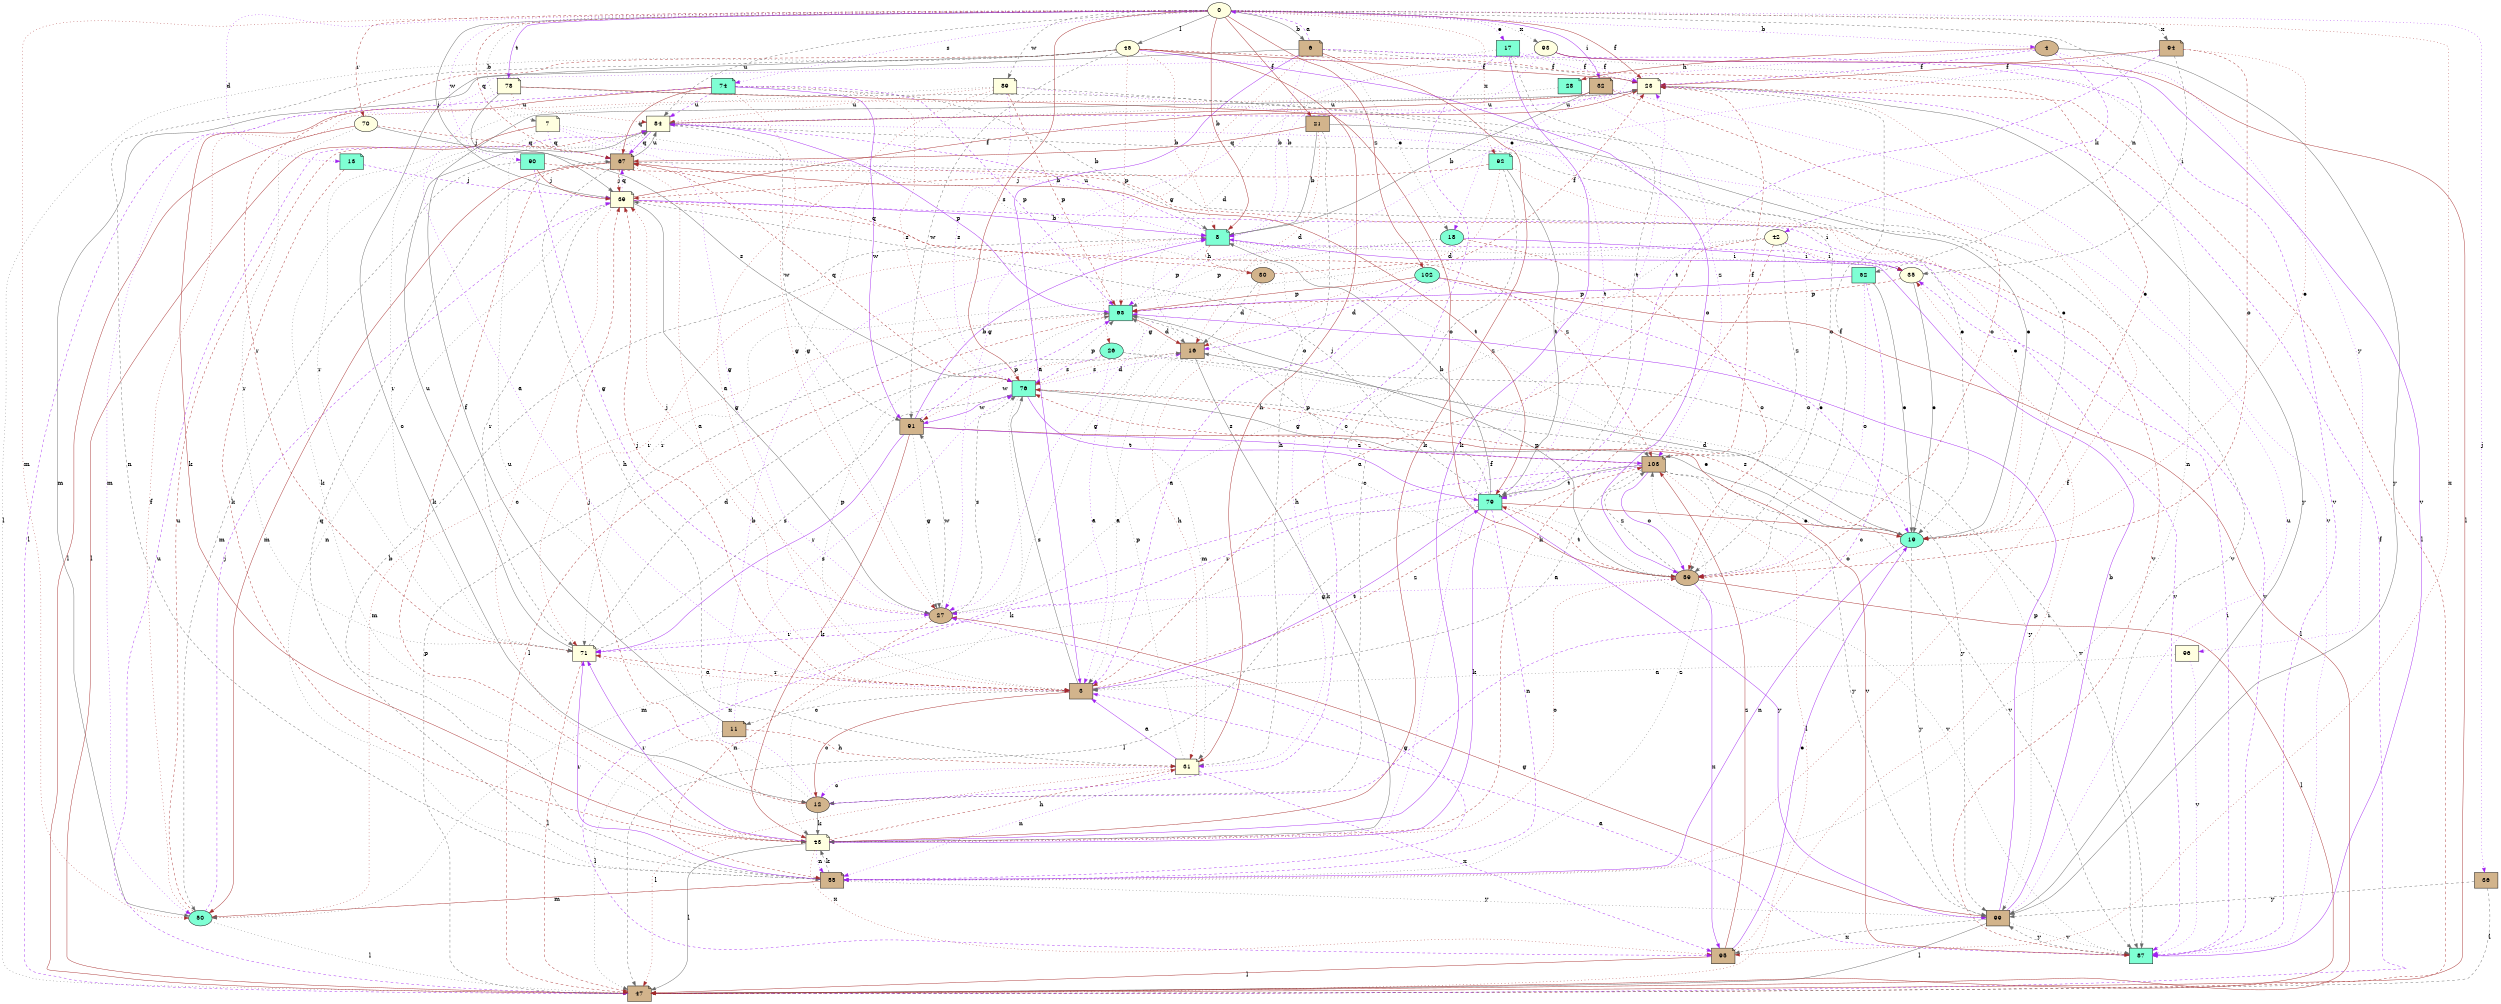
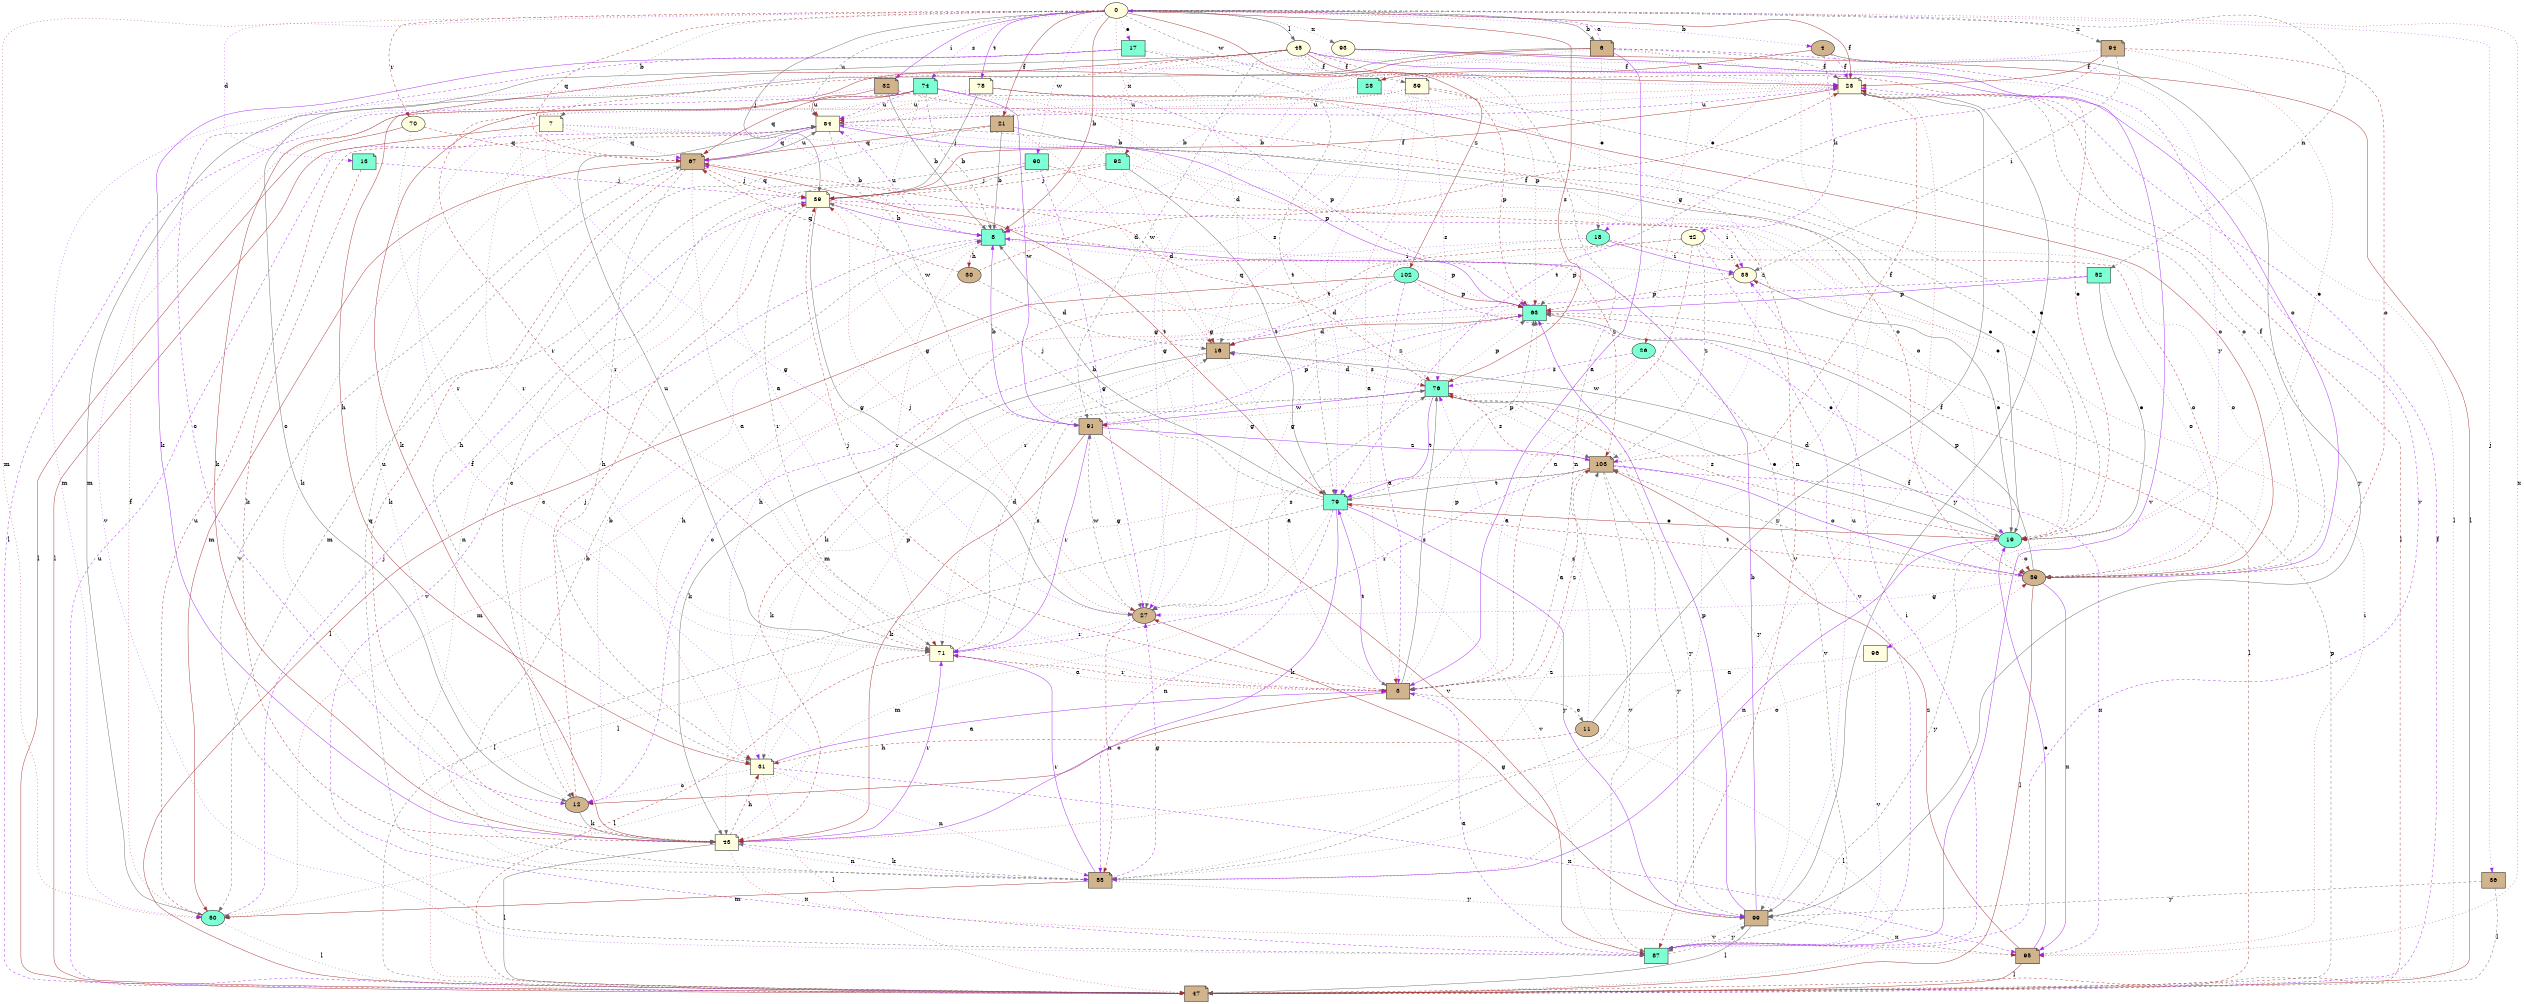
edge "70" -> "76": removed, label "s"
node "11": shape note -> ellipse
